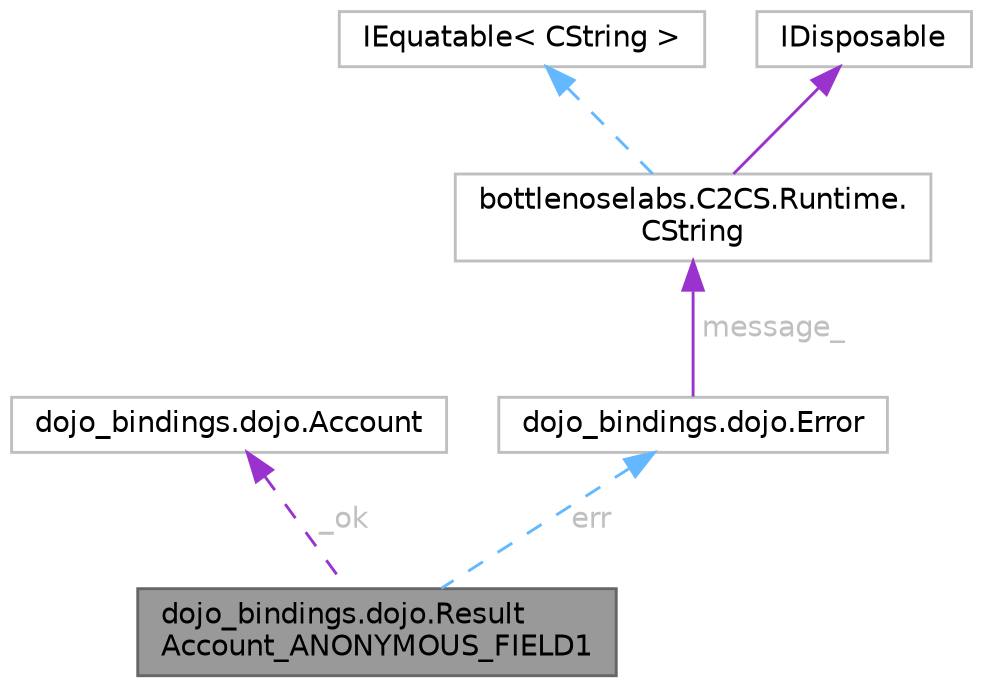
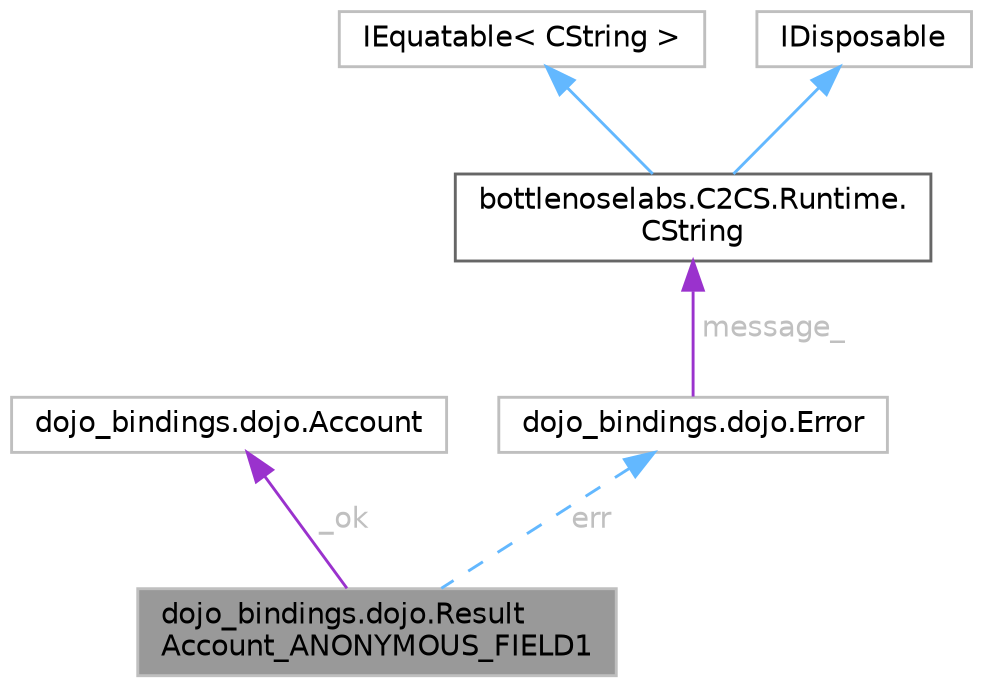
edge "bottlenoselabs.C2CS.Runtime. CString" -> "IEquatable< CString >": style dashed -> solid
edge "bottlenoselabs.C2CS.Runtime. CString" -> "IDisposable": color darkorchid3 -> steelblue1
node "bottlenoselabs.C2CS.Runtime. CString": color grey75 -> gray40
edge "dojo_bindings.dojo.Result Account_ANONYMOUS_FIELD1" -> "dojo_bindings.dojo.Account": style dashed -> solid
node "dojo_bindings.dojo.Result Account_ANONYMOUS_FIELD1": color gray40 -> grey75
